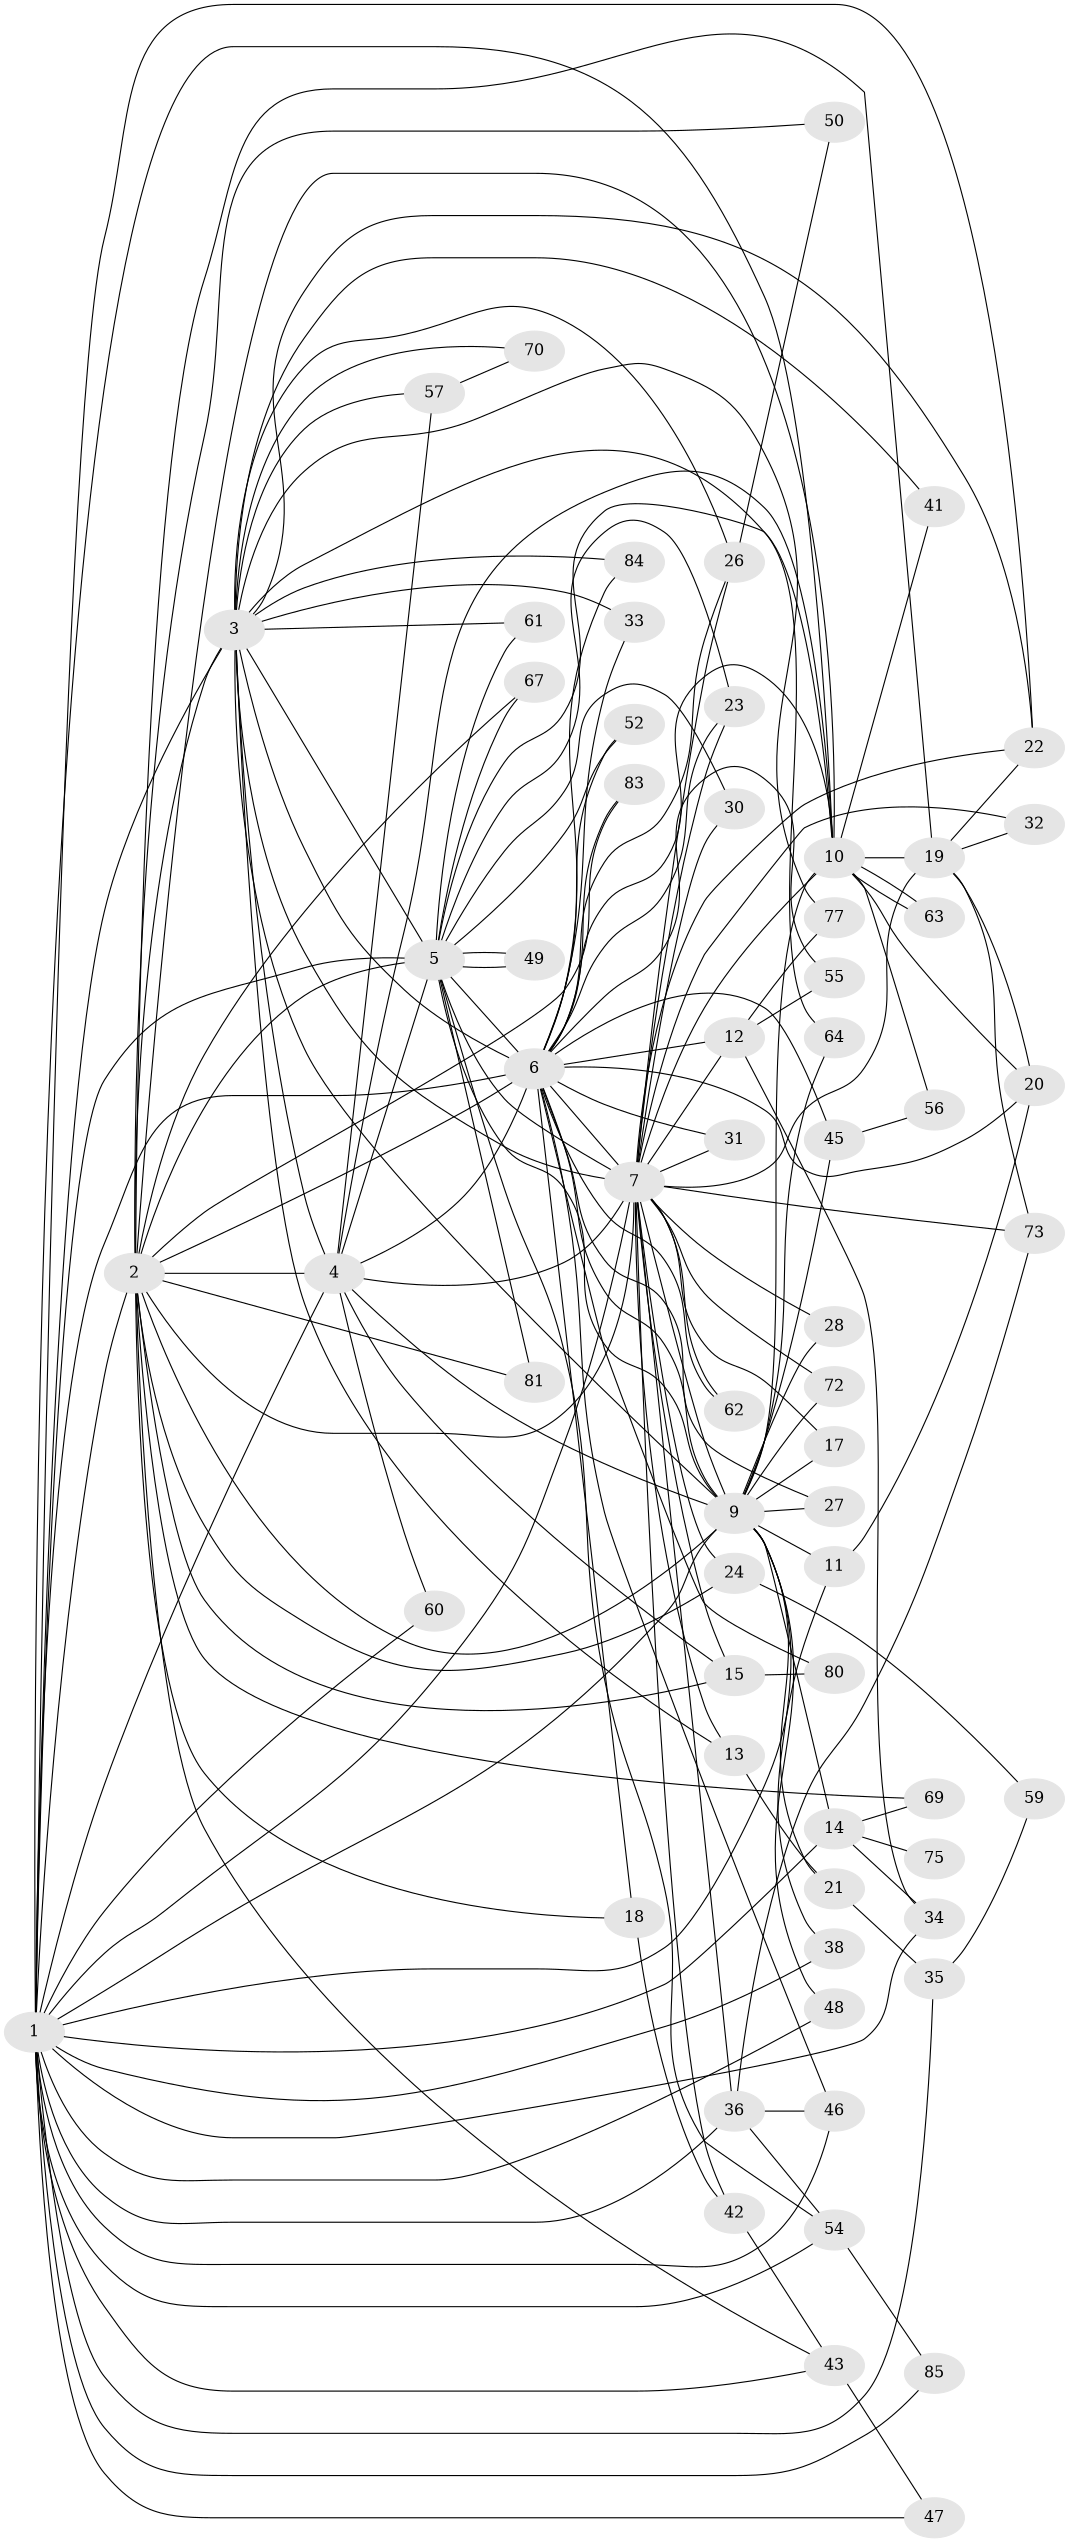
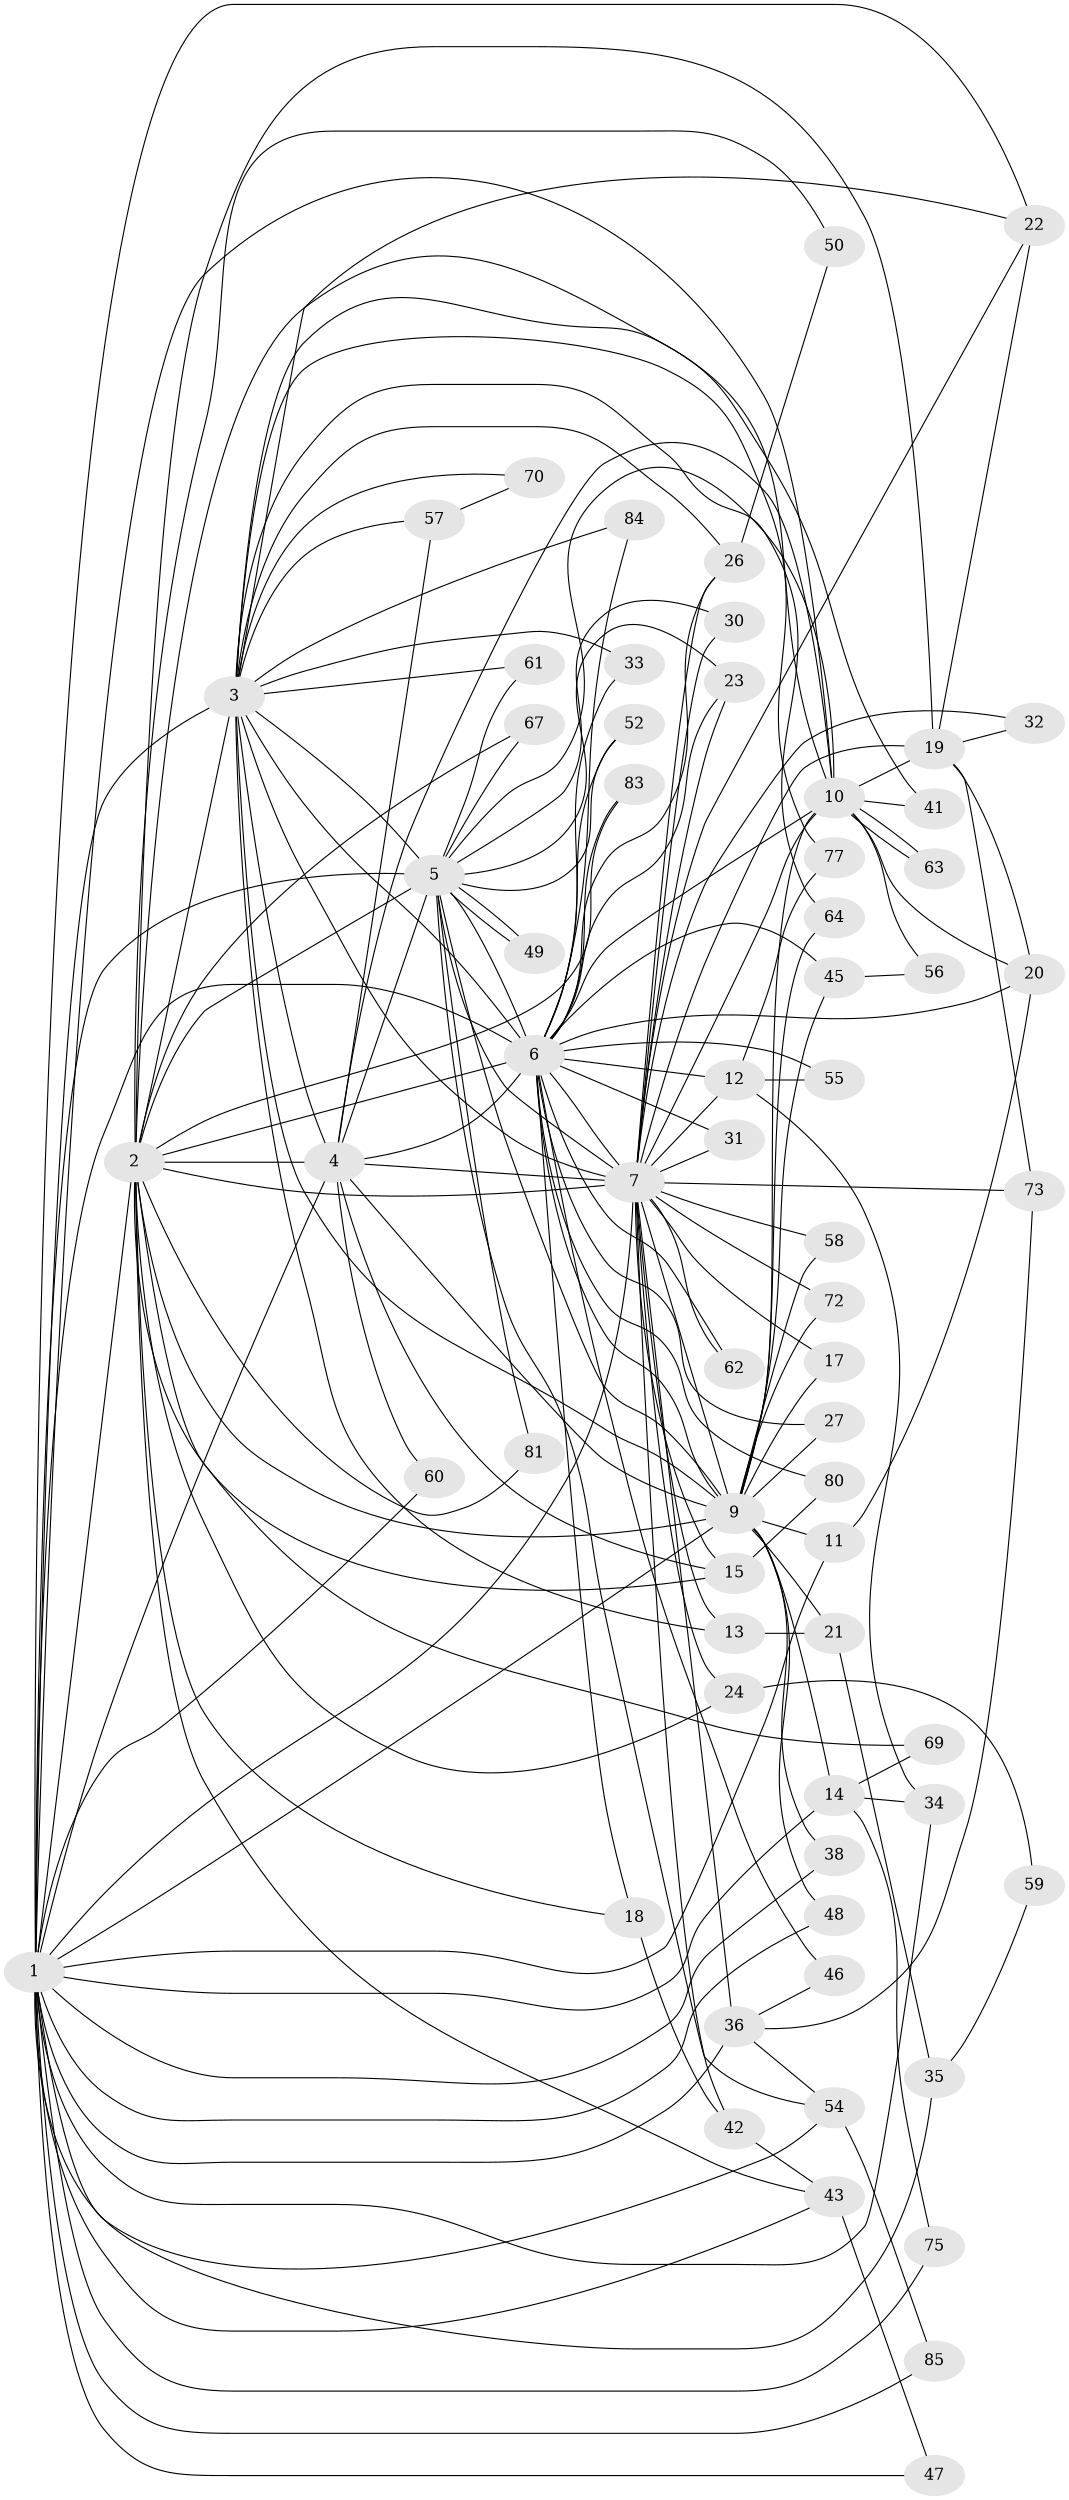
node "28": label "28" -> "58"
edge "1" -- "46": now "1" -- "75"
